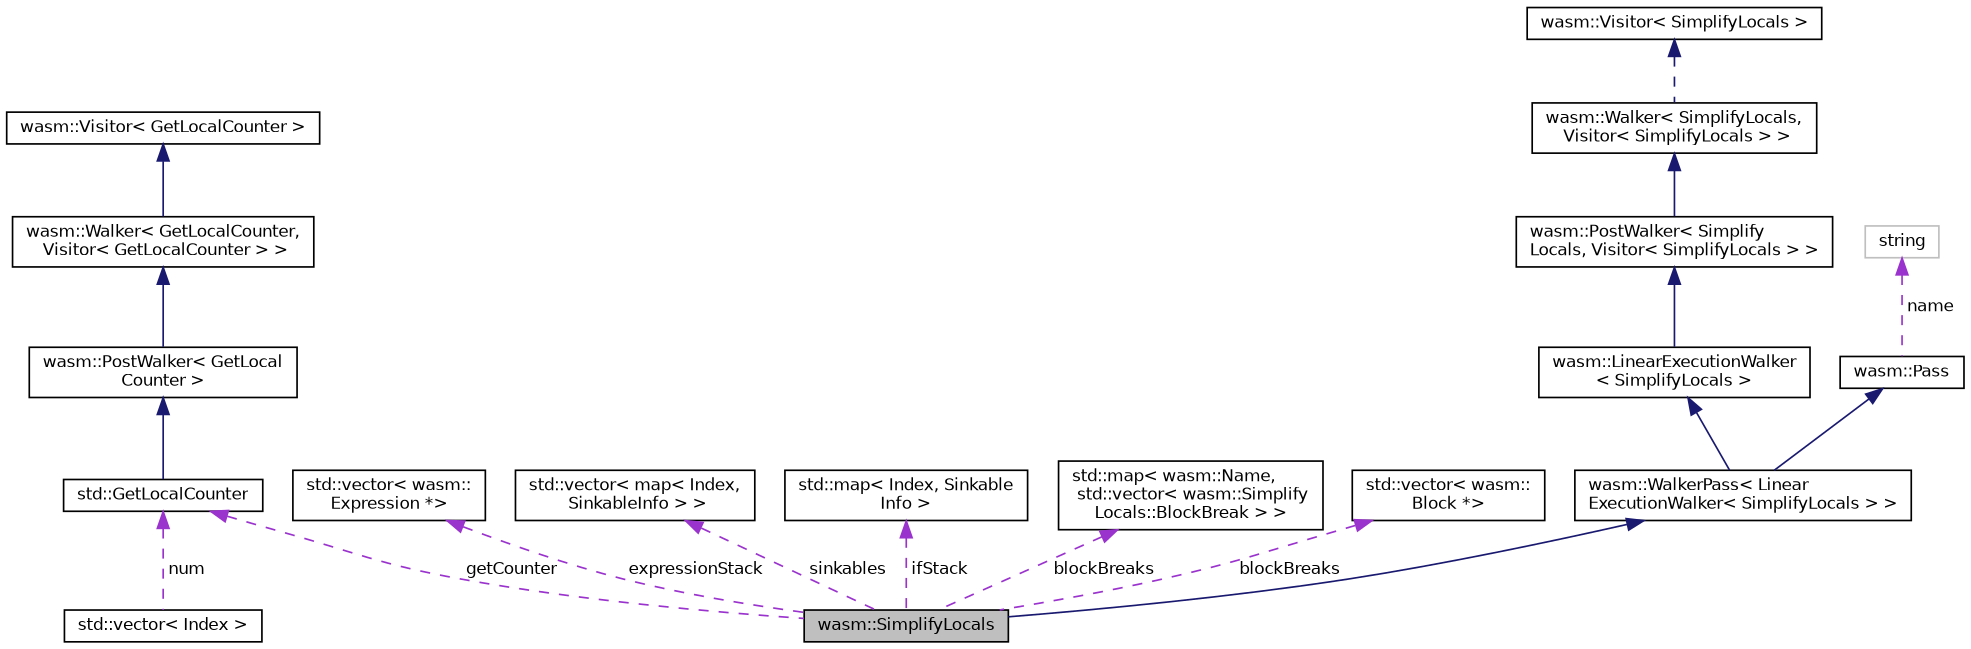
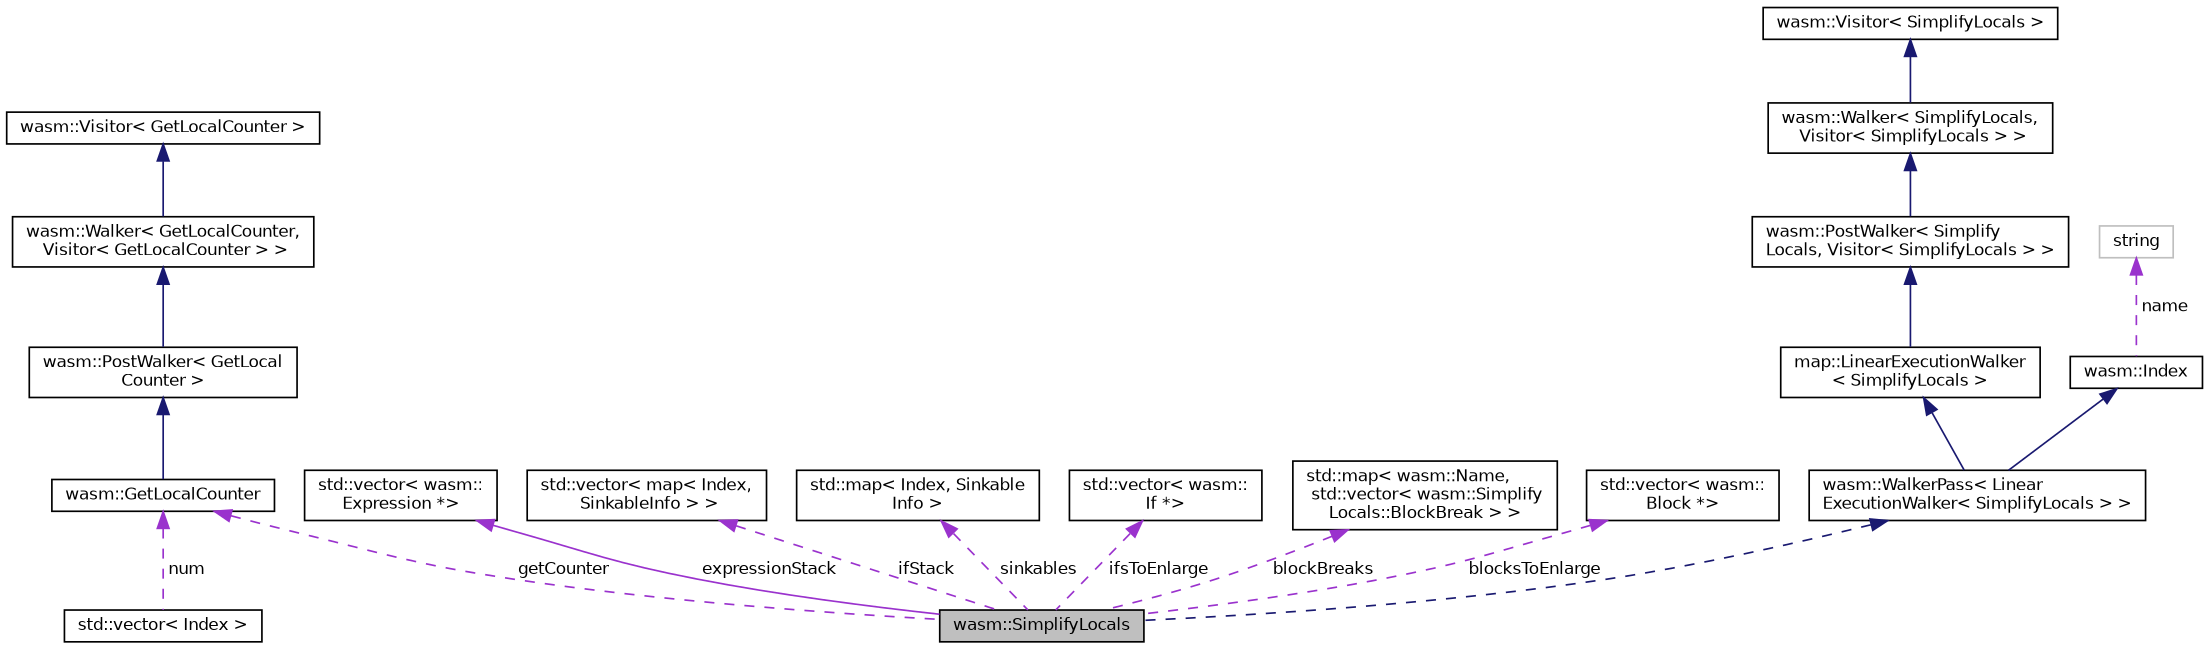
edge "wasm::Walker< SimplifyLocals, Visitor< SimplifyLocals > >" -> "wasm::Visitor< SimplifyLocals >": style dashed -> solid
node "wasm::LinearExecutionWalker < SimplifyLocals >": label "wasm::LinearExecutionWalker < SimplifyLocals >" -> "map::LinearExecutionWalker < SimplifyLocals >"
node "wasm::Pass": label "wasm::Pass" -> "wasm::Index"
node "std::GetLocalCounter": label "std::GetLocalCounter" -> "wasm::GetLocalCounter"
node "std::vector< wasm:: If *>": added
edge "wasm::SimplifyLocals" -> "std::vector< map< Index, SinkableInfo > >": label " sinkables" -> " ifStack"
edge "wasm::SimplifyLocals" -> "std::map< Index, Sinkable Info >": label " ifStack" -> " sinkables"
edge "wasm::SimplifyLocals" -> "std::vector< wasm:: Block *>": label " blockBreaks" -> " blocksToEnlarge"
edge "wasm::SimplifyLocals" -> "std::vector< wasm:: Expression *>": style dashed -> solid
edge "wasm::SimplifyLocals" -> "wasm::WalkerPass< Linear ExecutionWalker< SimplifyLocals > >": style solid -> dashed
